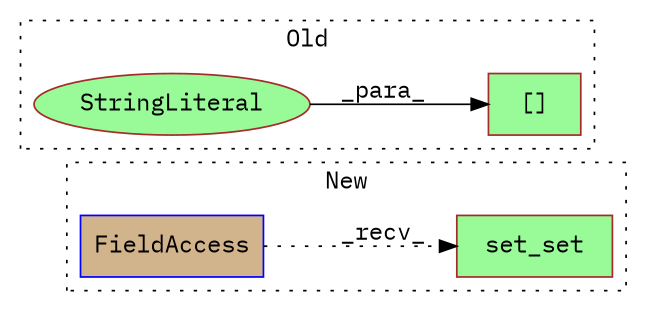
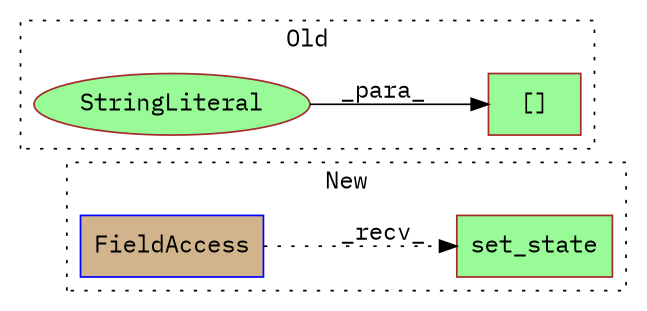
node "set_set": label "set_set" -> "set_state"
